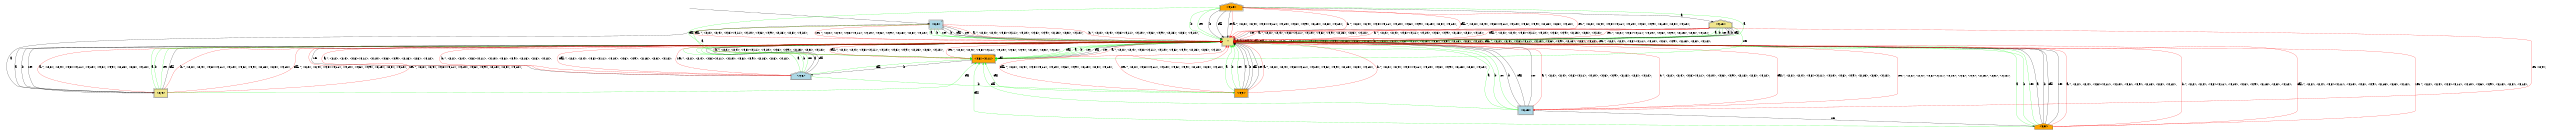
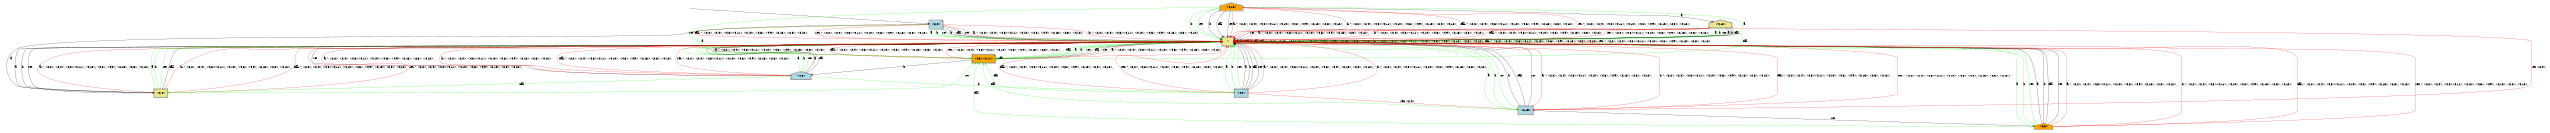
edge "<4,10>" -> "<4,8><4,11>": label "call" -> "ret"
edge "<4,12>" -> "<4,8><4,11>": label "ret" -> "call"
edge "<4,6>" -> "<4,8><4,11>": now "<4,6>" -> "<2,4>"
edge "<2,4>" -> "<4,8><4,11>": label "call" -> "ret"
node "<4,9>": fillcolor orange -> lightblue
edge "<4,9>" -> "<2,13>": added, label "ret: <2,4>,"
